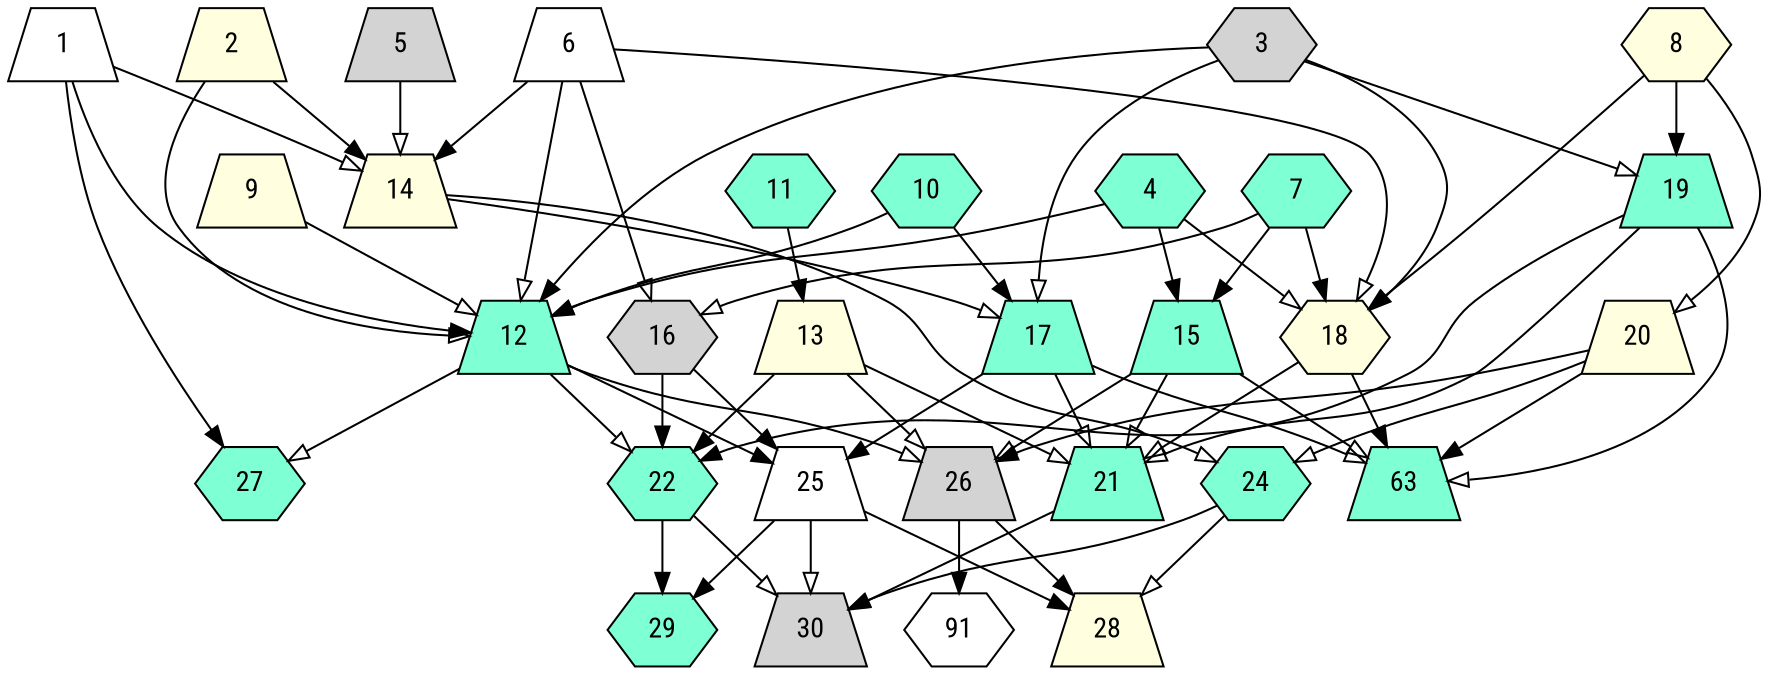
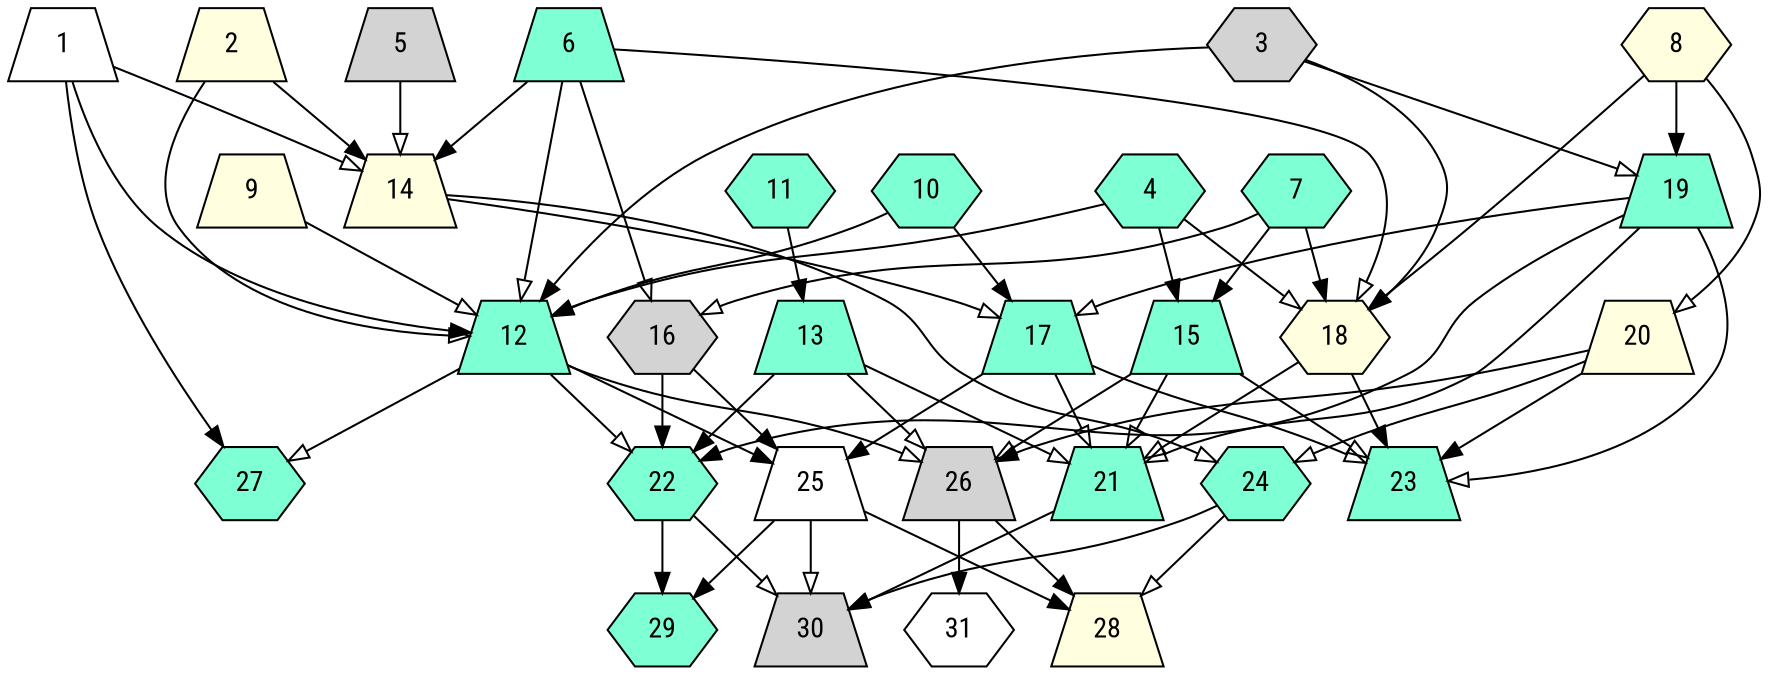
node "6": fillcolor white -> aquamarine
edge "3" -> "17": now "19" -> "17"
node "13": fillcolor lightyellow -> aquamarine
node "63": label "63" -> "23"
node "91": label "91" -> "31"
